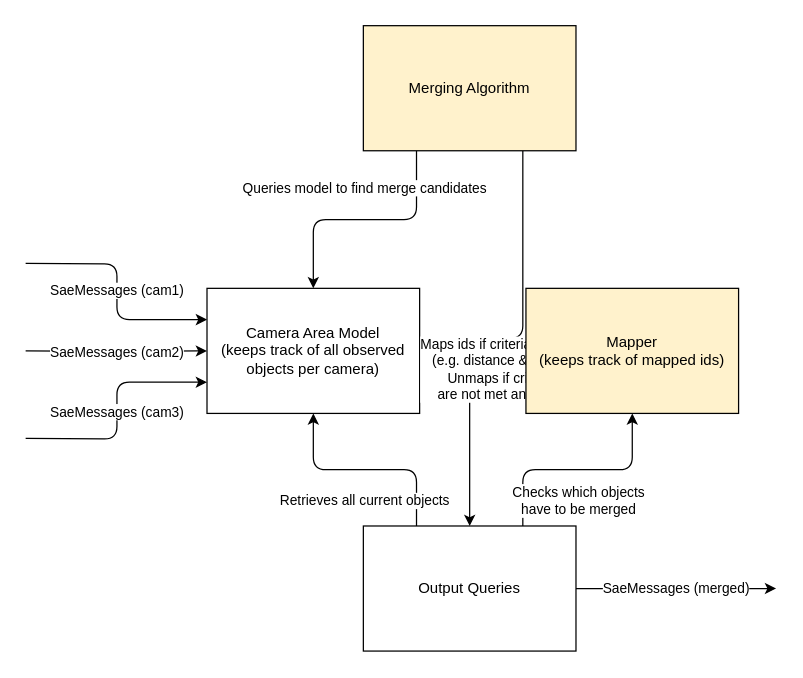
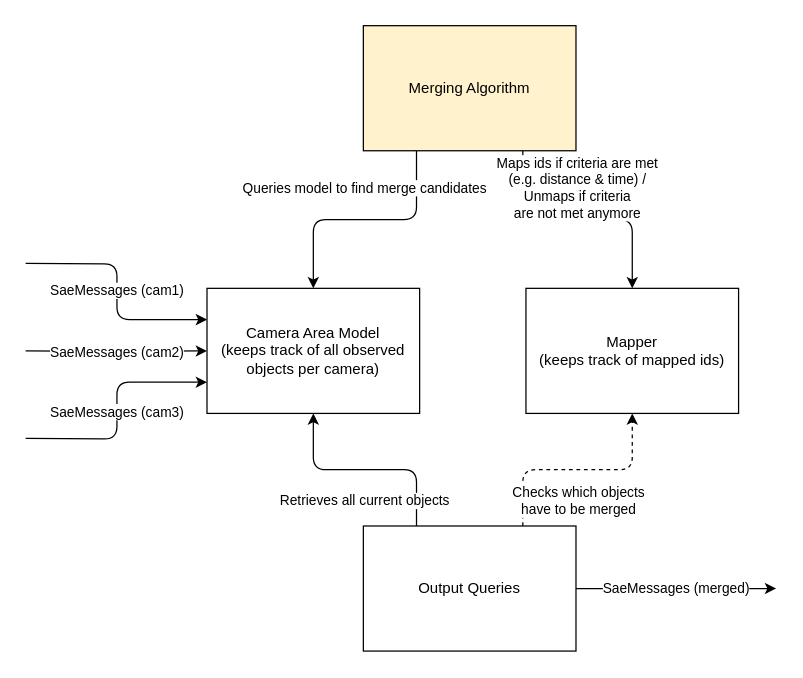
edge "Merging Algorithm" -> "Output Queries": now "Merging Algorithm" -> "Mapper (keeps track of mapped ids)"
node "Mapper (keeps track of mapped ids)": fillcolor #fff2cc -> #ffffff
edge "Output Queries" -> "Mapper (keeps track of mapped ids)": style solid -> dashed
